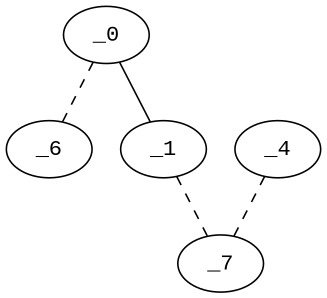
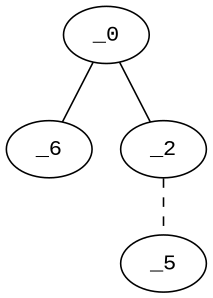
edge "_0" -- "_6": style dashed -> solid
node "_1": label "_1" -> "_2"
node "_4": removed
node "_7": label "_7" -> "_5"
